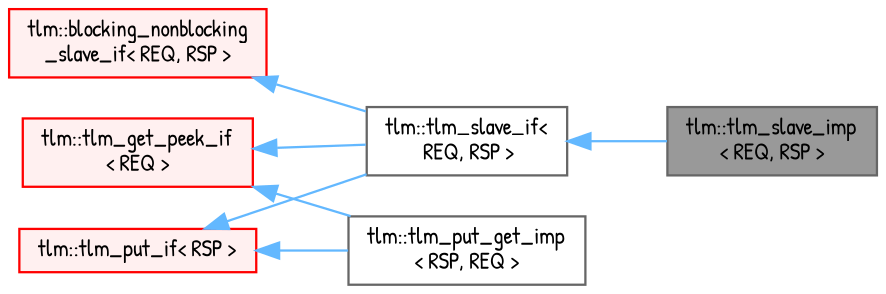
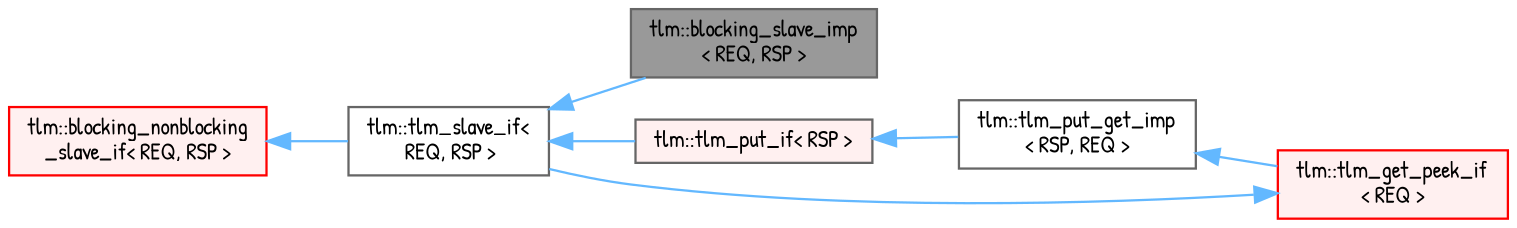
node "tlm::tlm_slave_imp < REQ, RSP >": label "tlm::tlm_slave_imp < REQ, RSP >" -> "tlm::blocking_slave_imp < REQ, RSP >"
edge "tlm::tlm_slave_if< REQ, RSP >" -> "tlm::tlm_put_if< RSP >": reversed
edge "tlm::tlm_put_get_imp < RSP, REQ >" -> "tlm::tlm_get_peek_if < REQ >": reversed
node "tlm::tlm_put_if< RSP >": color red -> gray40
